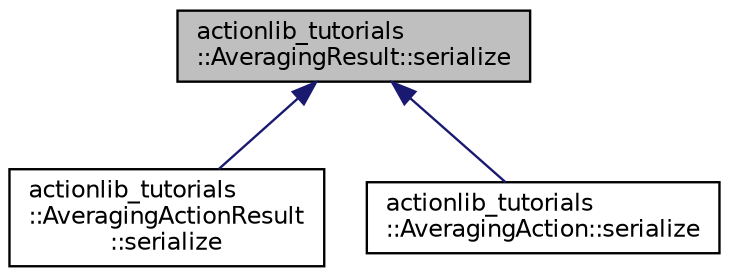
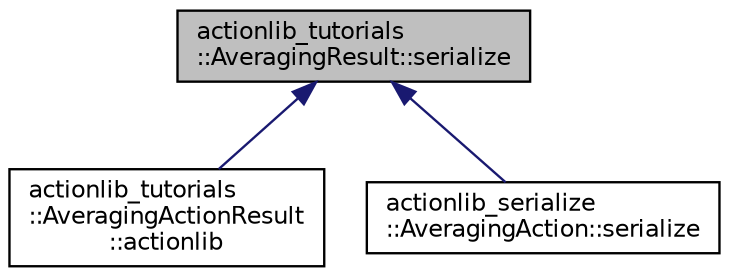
node "actionlib_tutorials ::AveragingActionResult ::serialize": label "actionlib_tutorials ::AveragingActionResult ::serialize" -> "actionlib_tutorials ::AveragingActionResult ::actionlib"
node "actionlib_tutorials ::AveragingAction::serialize": label "actionlib_tutorials ::AveragingAction::serialize" -> "actionlib_serialize ::AveragingAction::serialize"
